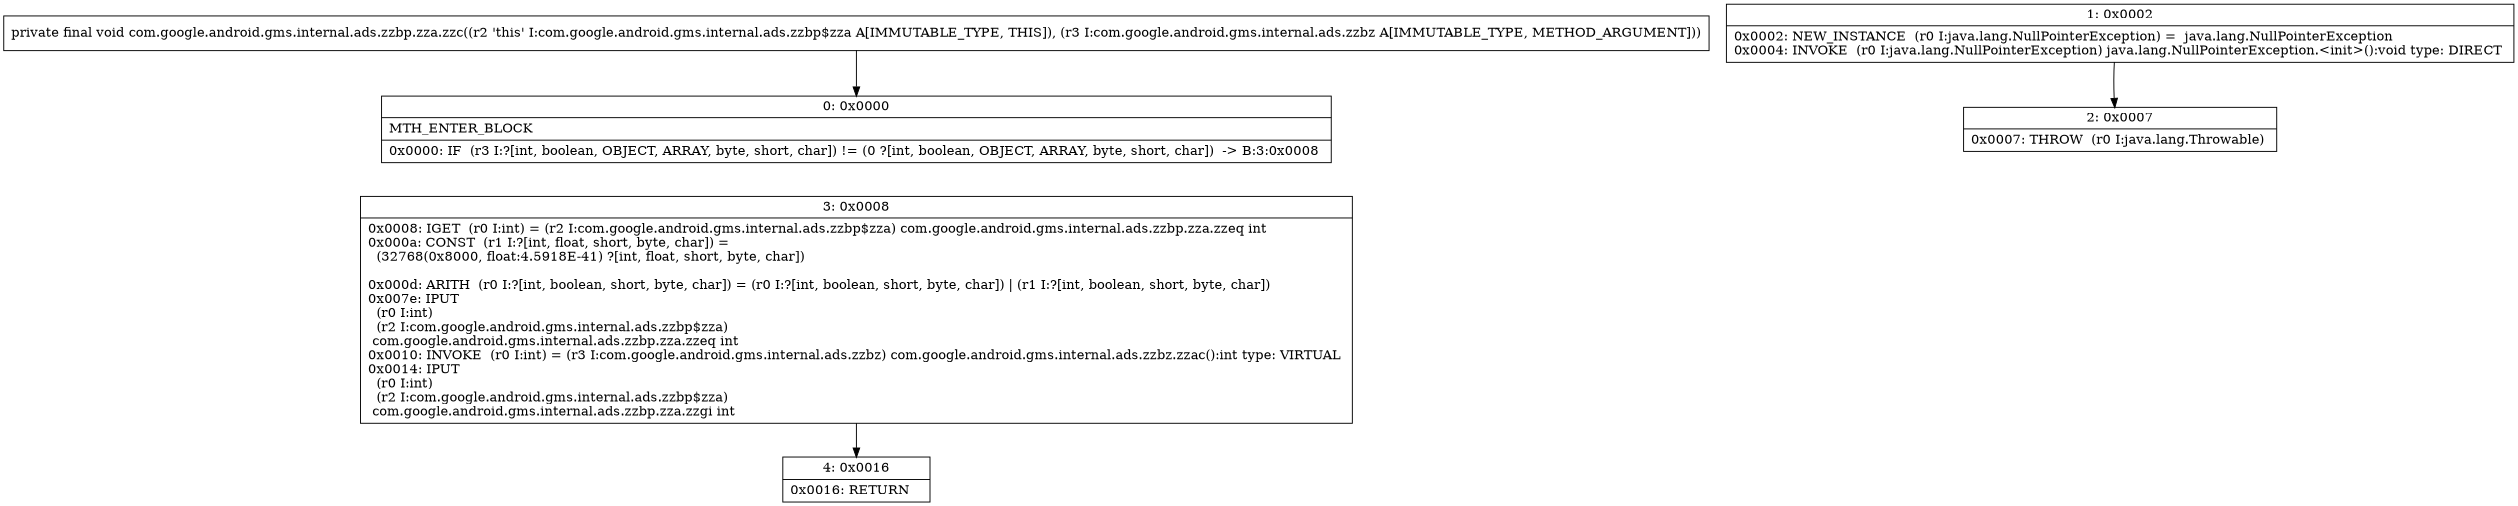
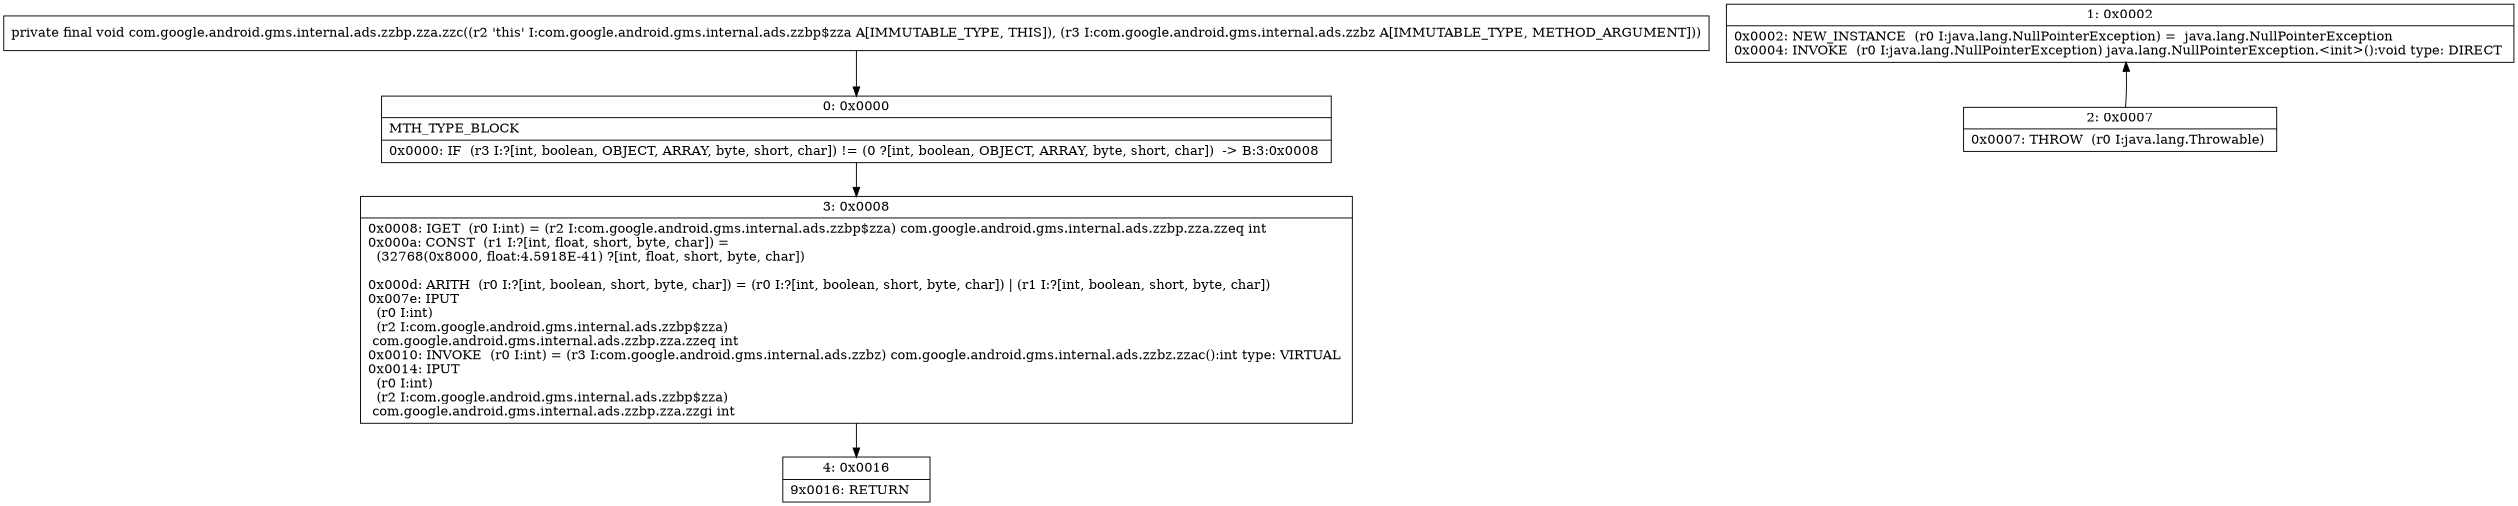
edge "1: 0x0002" -> "2: 0x0007": reversed
node "0: 0x0000": text "MTH_ENTER_BLOCK" -> "MTH_TYPE_BLOCK"
edge "0: 0x0000" -> "3: 0x0008": added
node "4: 0x0016": text "0x0016: RETURN" -> "9x0016: RETURN"
